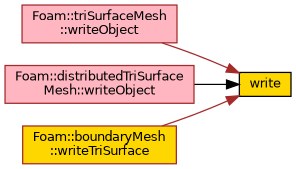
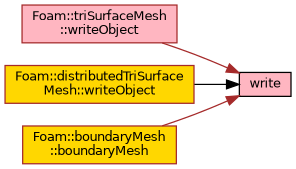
node "Foam::distributedTriSurface Mesh::writeObject": fillcolor lightpink -> gold
node "write": fillcolor gold -> lightpink
node "Foam::boundaryMesh ::writeTriSurface": label "Foam::boundaryMesh ::writeTriSurface" -> "Foam::boundaryMesh ::boundaryMesh"
